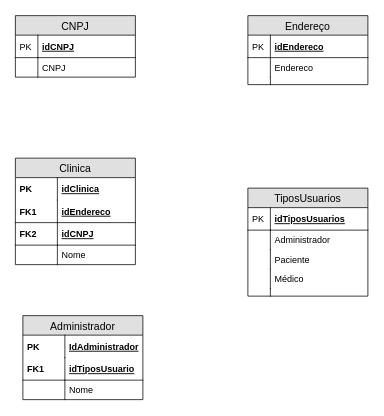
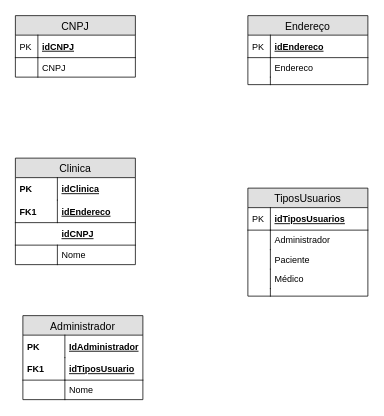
node "FK2": removed
